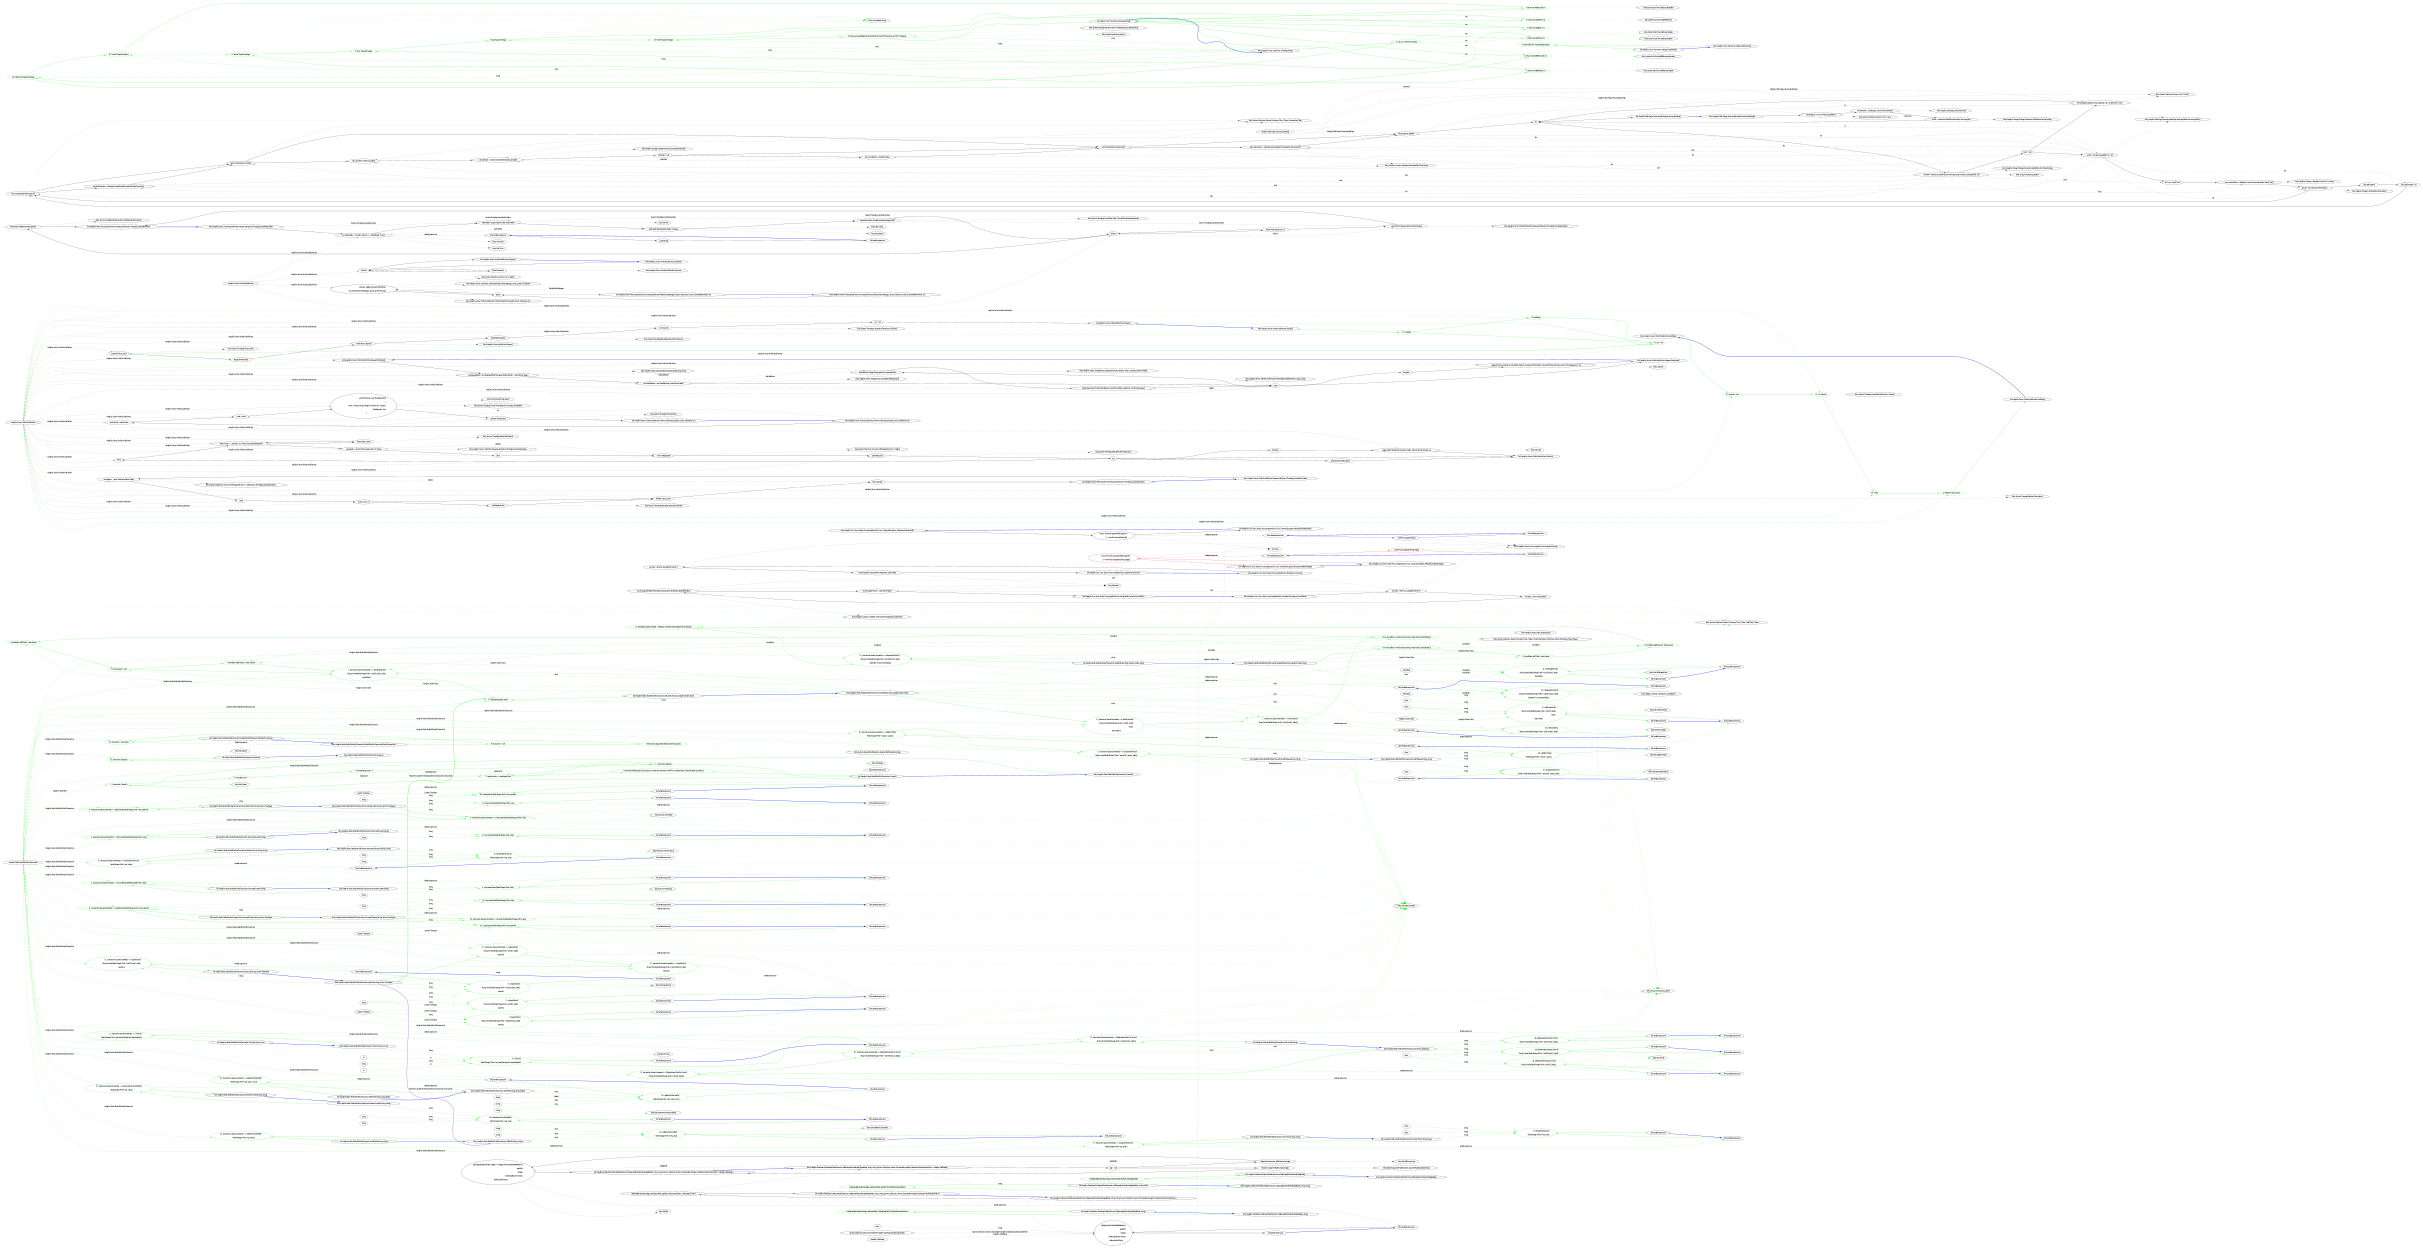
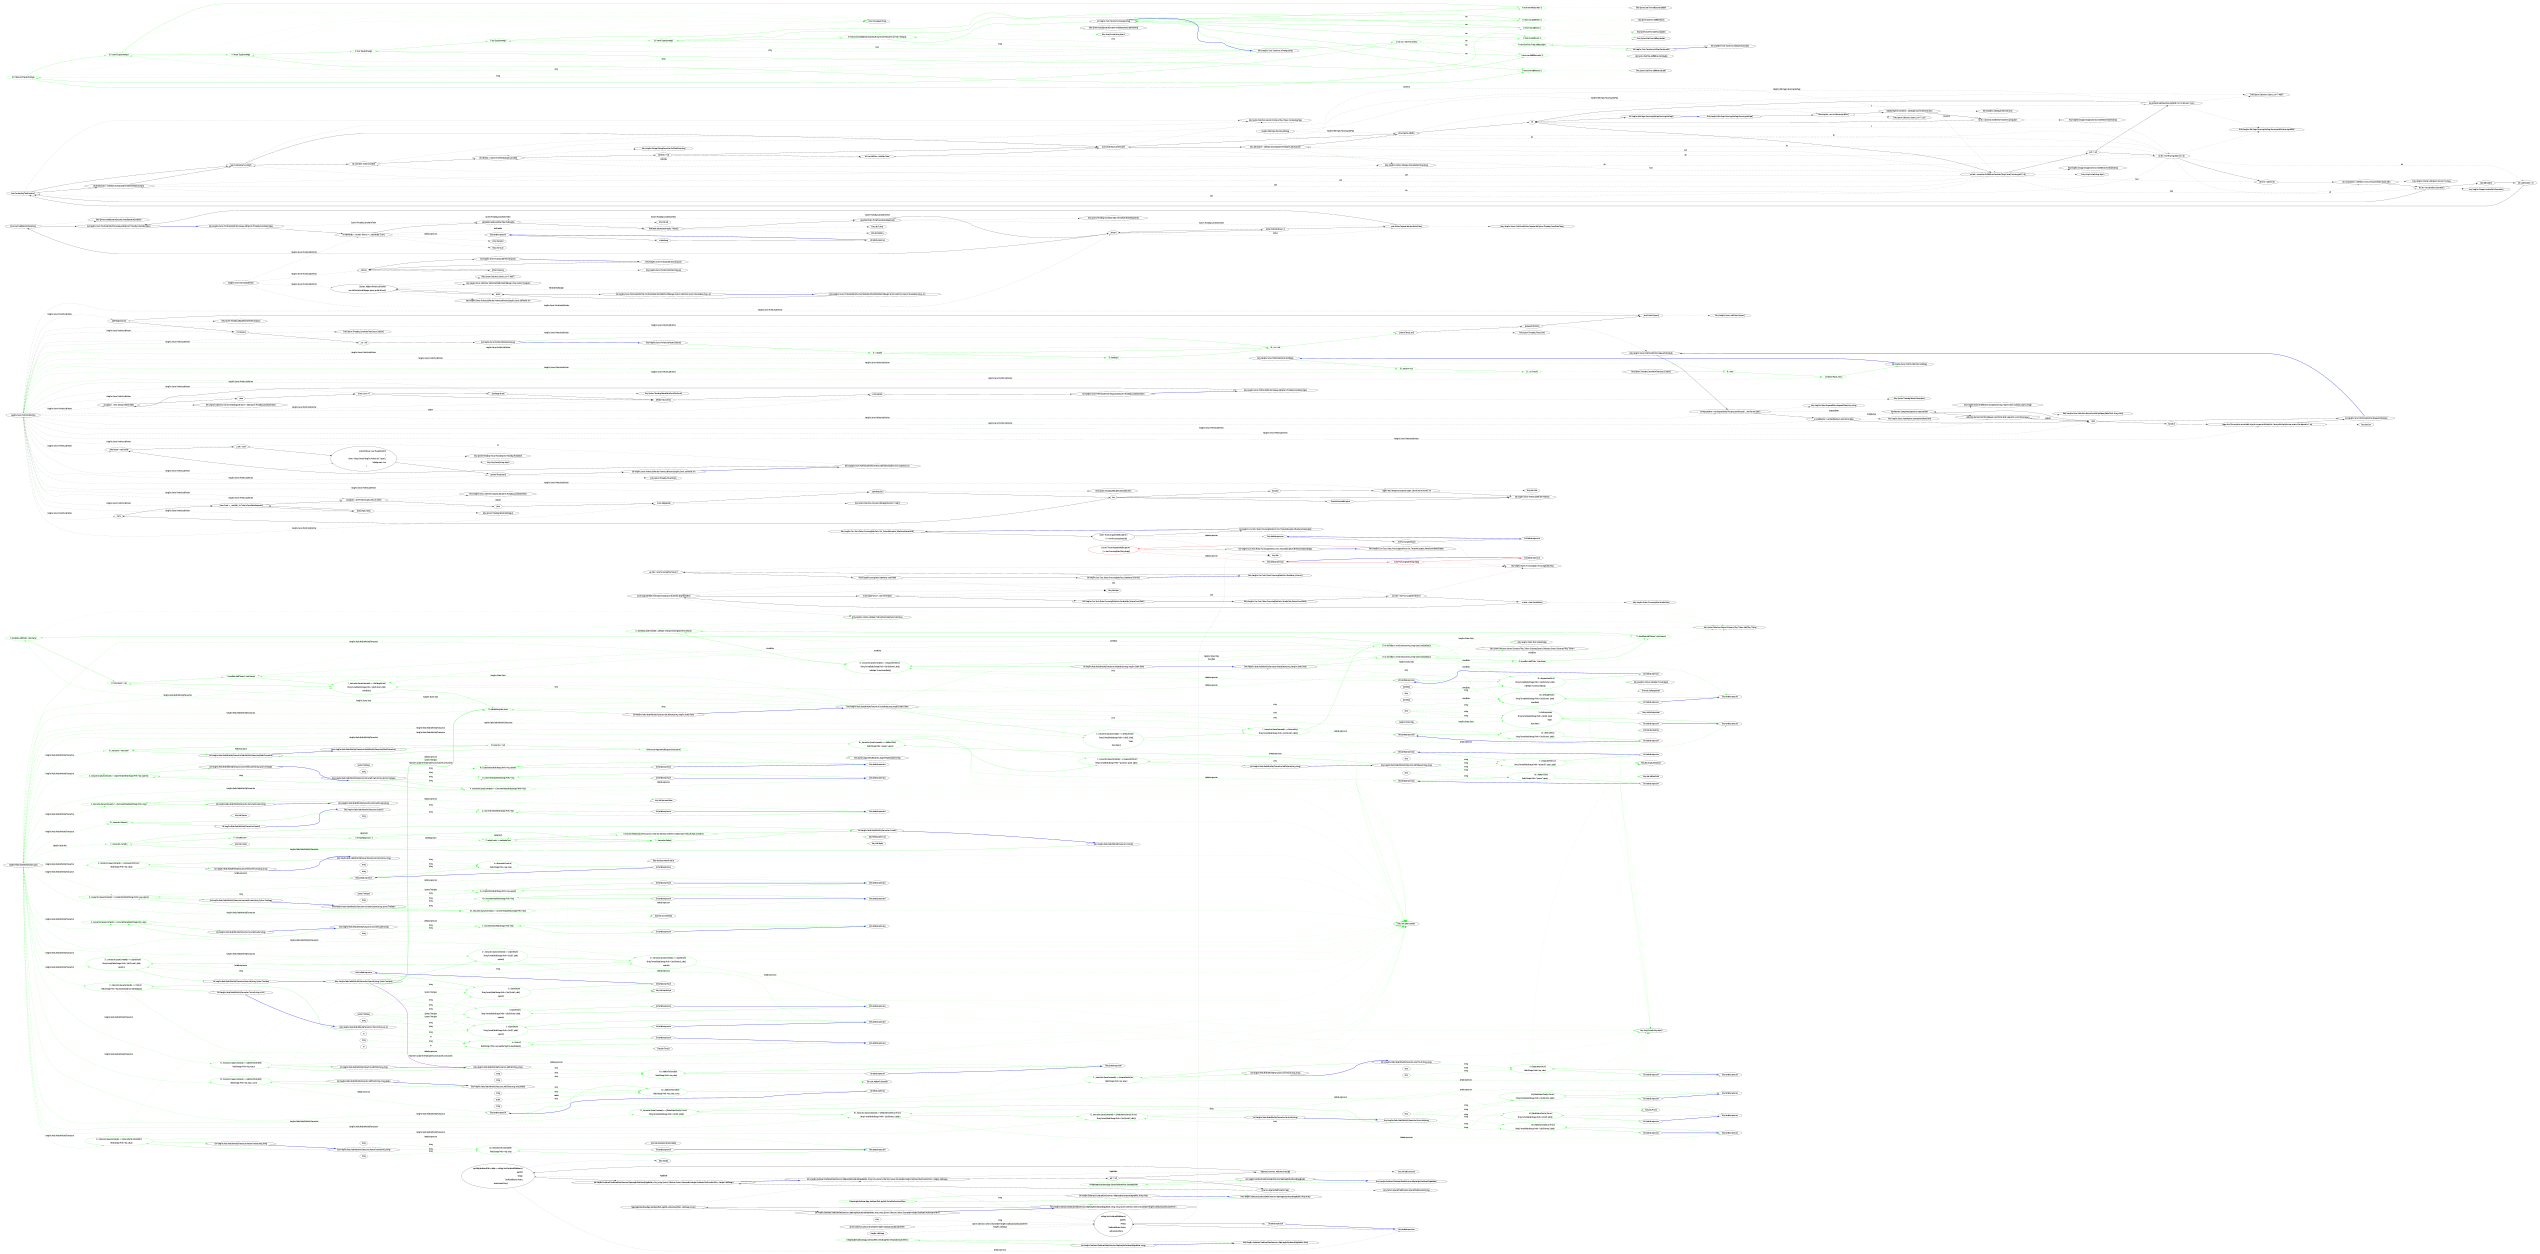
node "var connection = JobStorage.Current.GetConnection()": label "var connection = JobStorage.Current.GetConnection()" -> "keepStartingFrom connection = JobStorage.Current.GetConnection()"
edge "_innerFetcher.Dispose()" -> "_jobIsReady.Dispose()": reversed
edge "22: _cts.Cancel()" -> "39: _items": now "Entry System.Threading.CancellationTokenSource.Cancel()" -> "39: _items"
node "Entry HangFire.States.ProcessingState.SerializeData()": added
